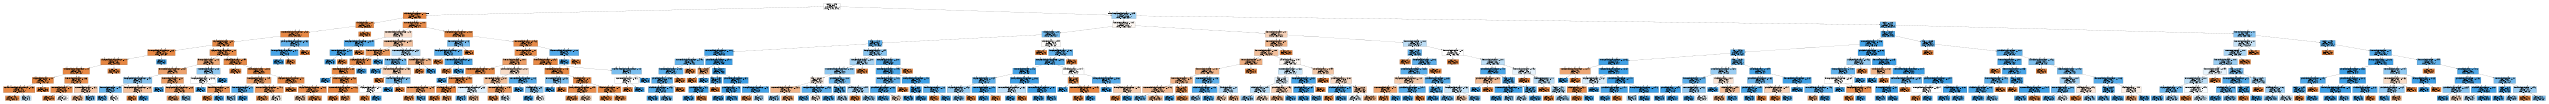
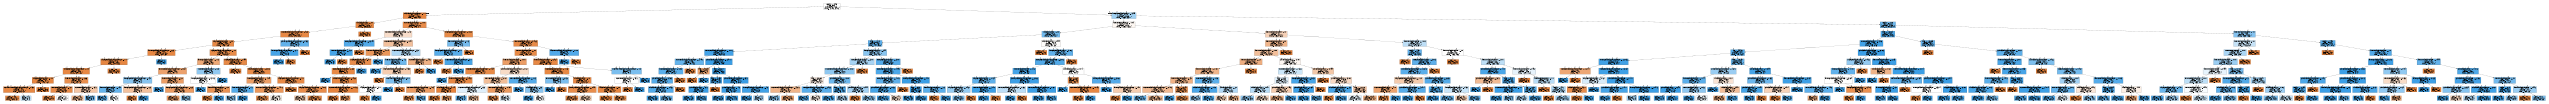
node "gini = 0.0 assessment = 21 value = [21, 0]": label "gini = 0.0 assessment = 21 value = [21, 0]" -> "gini = 0.0 samples = 21 value = [21, 0]"
node "gini = 0.08 samples = 24 value = [1, 23]": fillcolor #e58139f2 -> #399de5f4
node "gini = 0.0 samples = 22 value = [0, 22]": fillcolor #e58139e2 -> #399de5ff
node "gini = 0.017 samples = 1065 value = [9, 1056]": fillcolor #e58139f1 -> #399de5fd
